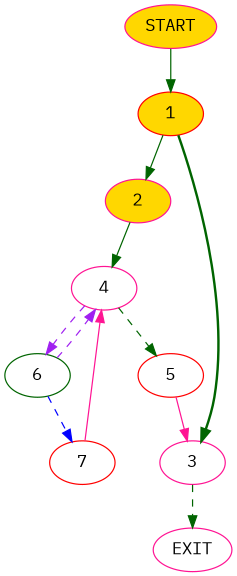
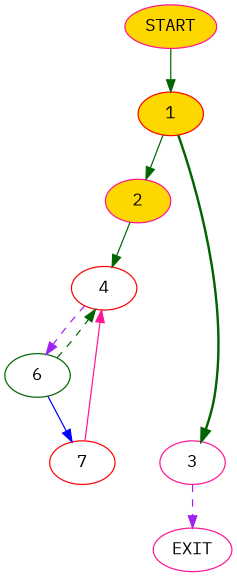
node "4": color deeppink -> red
edge "6" -> "4": color purple -> darkgreen
node "5": removed
edge "6" -> "7": style dashed -> solid
edge "3" -> "EXIT": color darkgreen -> purple
